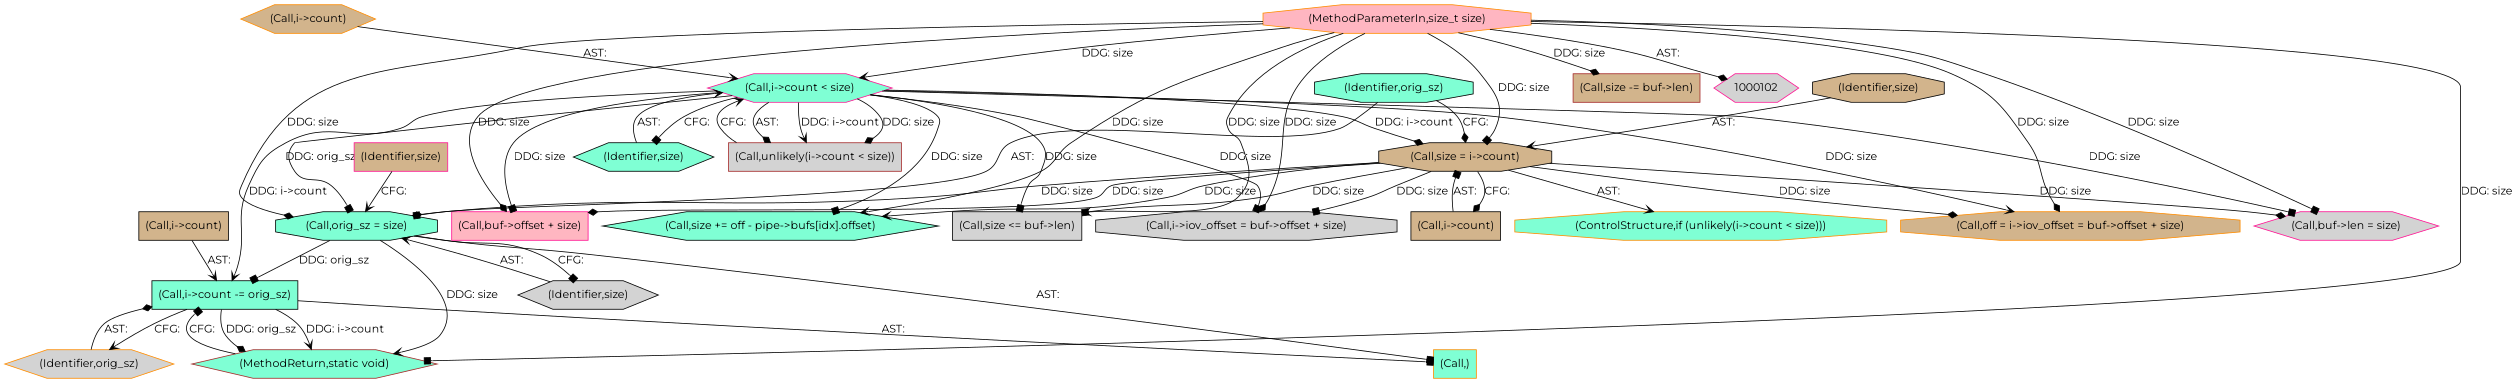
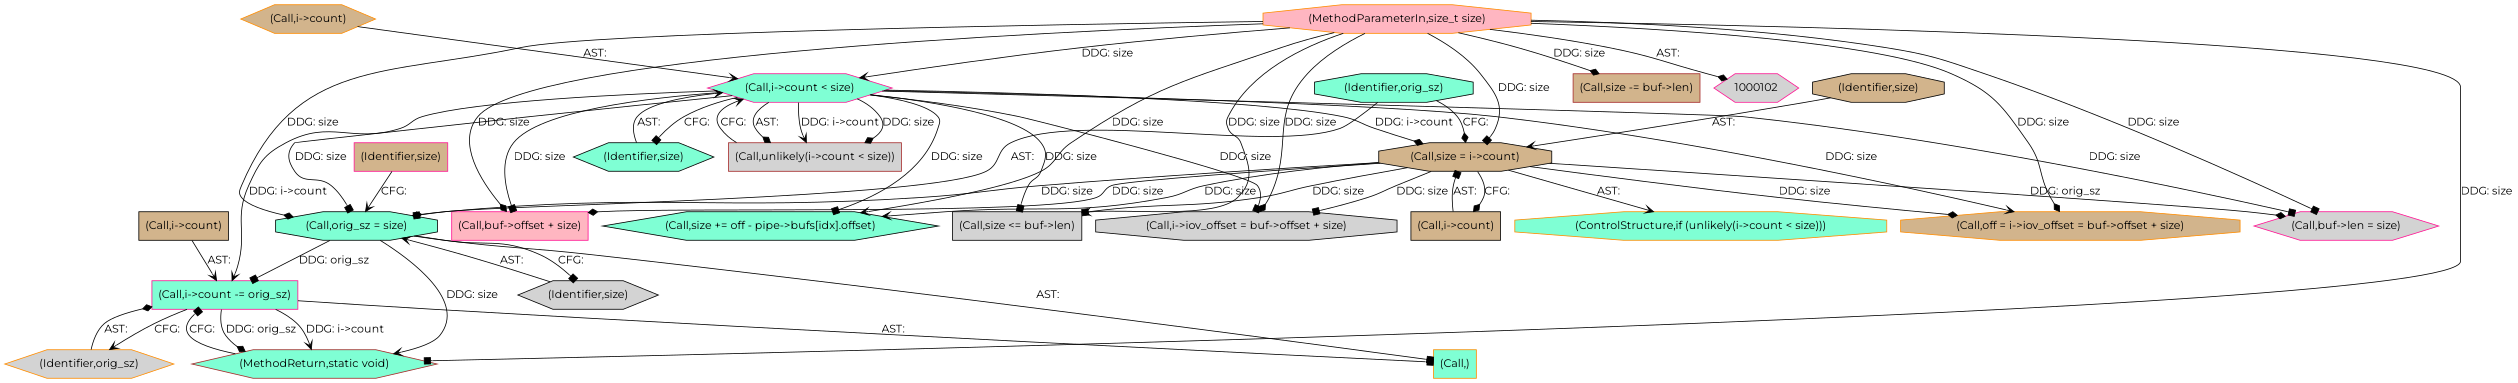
edge "(Call,i->count < size)" -> "(Call,orig_sz = size)": label "DDG: orig_sz" -> "DDG: size"
edge "(Call,size = i->count)" -> "(Call,buf->len = size)": label "DDG: size" -> "DDG: orig_sz"
node "(Call,i->count -= orig_sz)": color black -> deeppink
